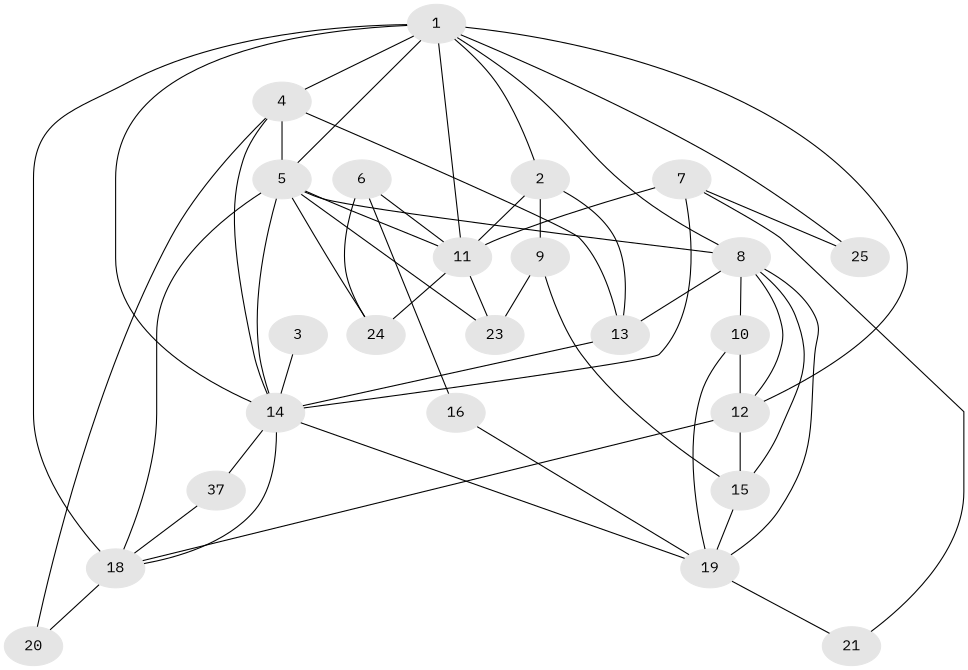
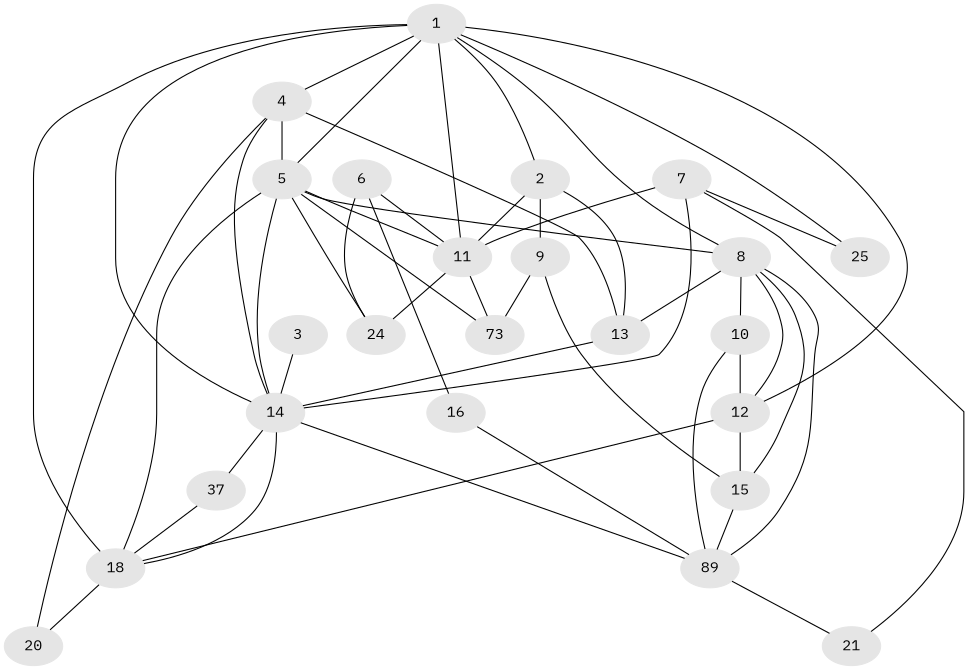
node "23": label "23" -> "73"
node "19": label "19" -> "89"
